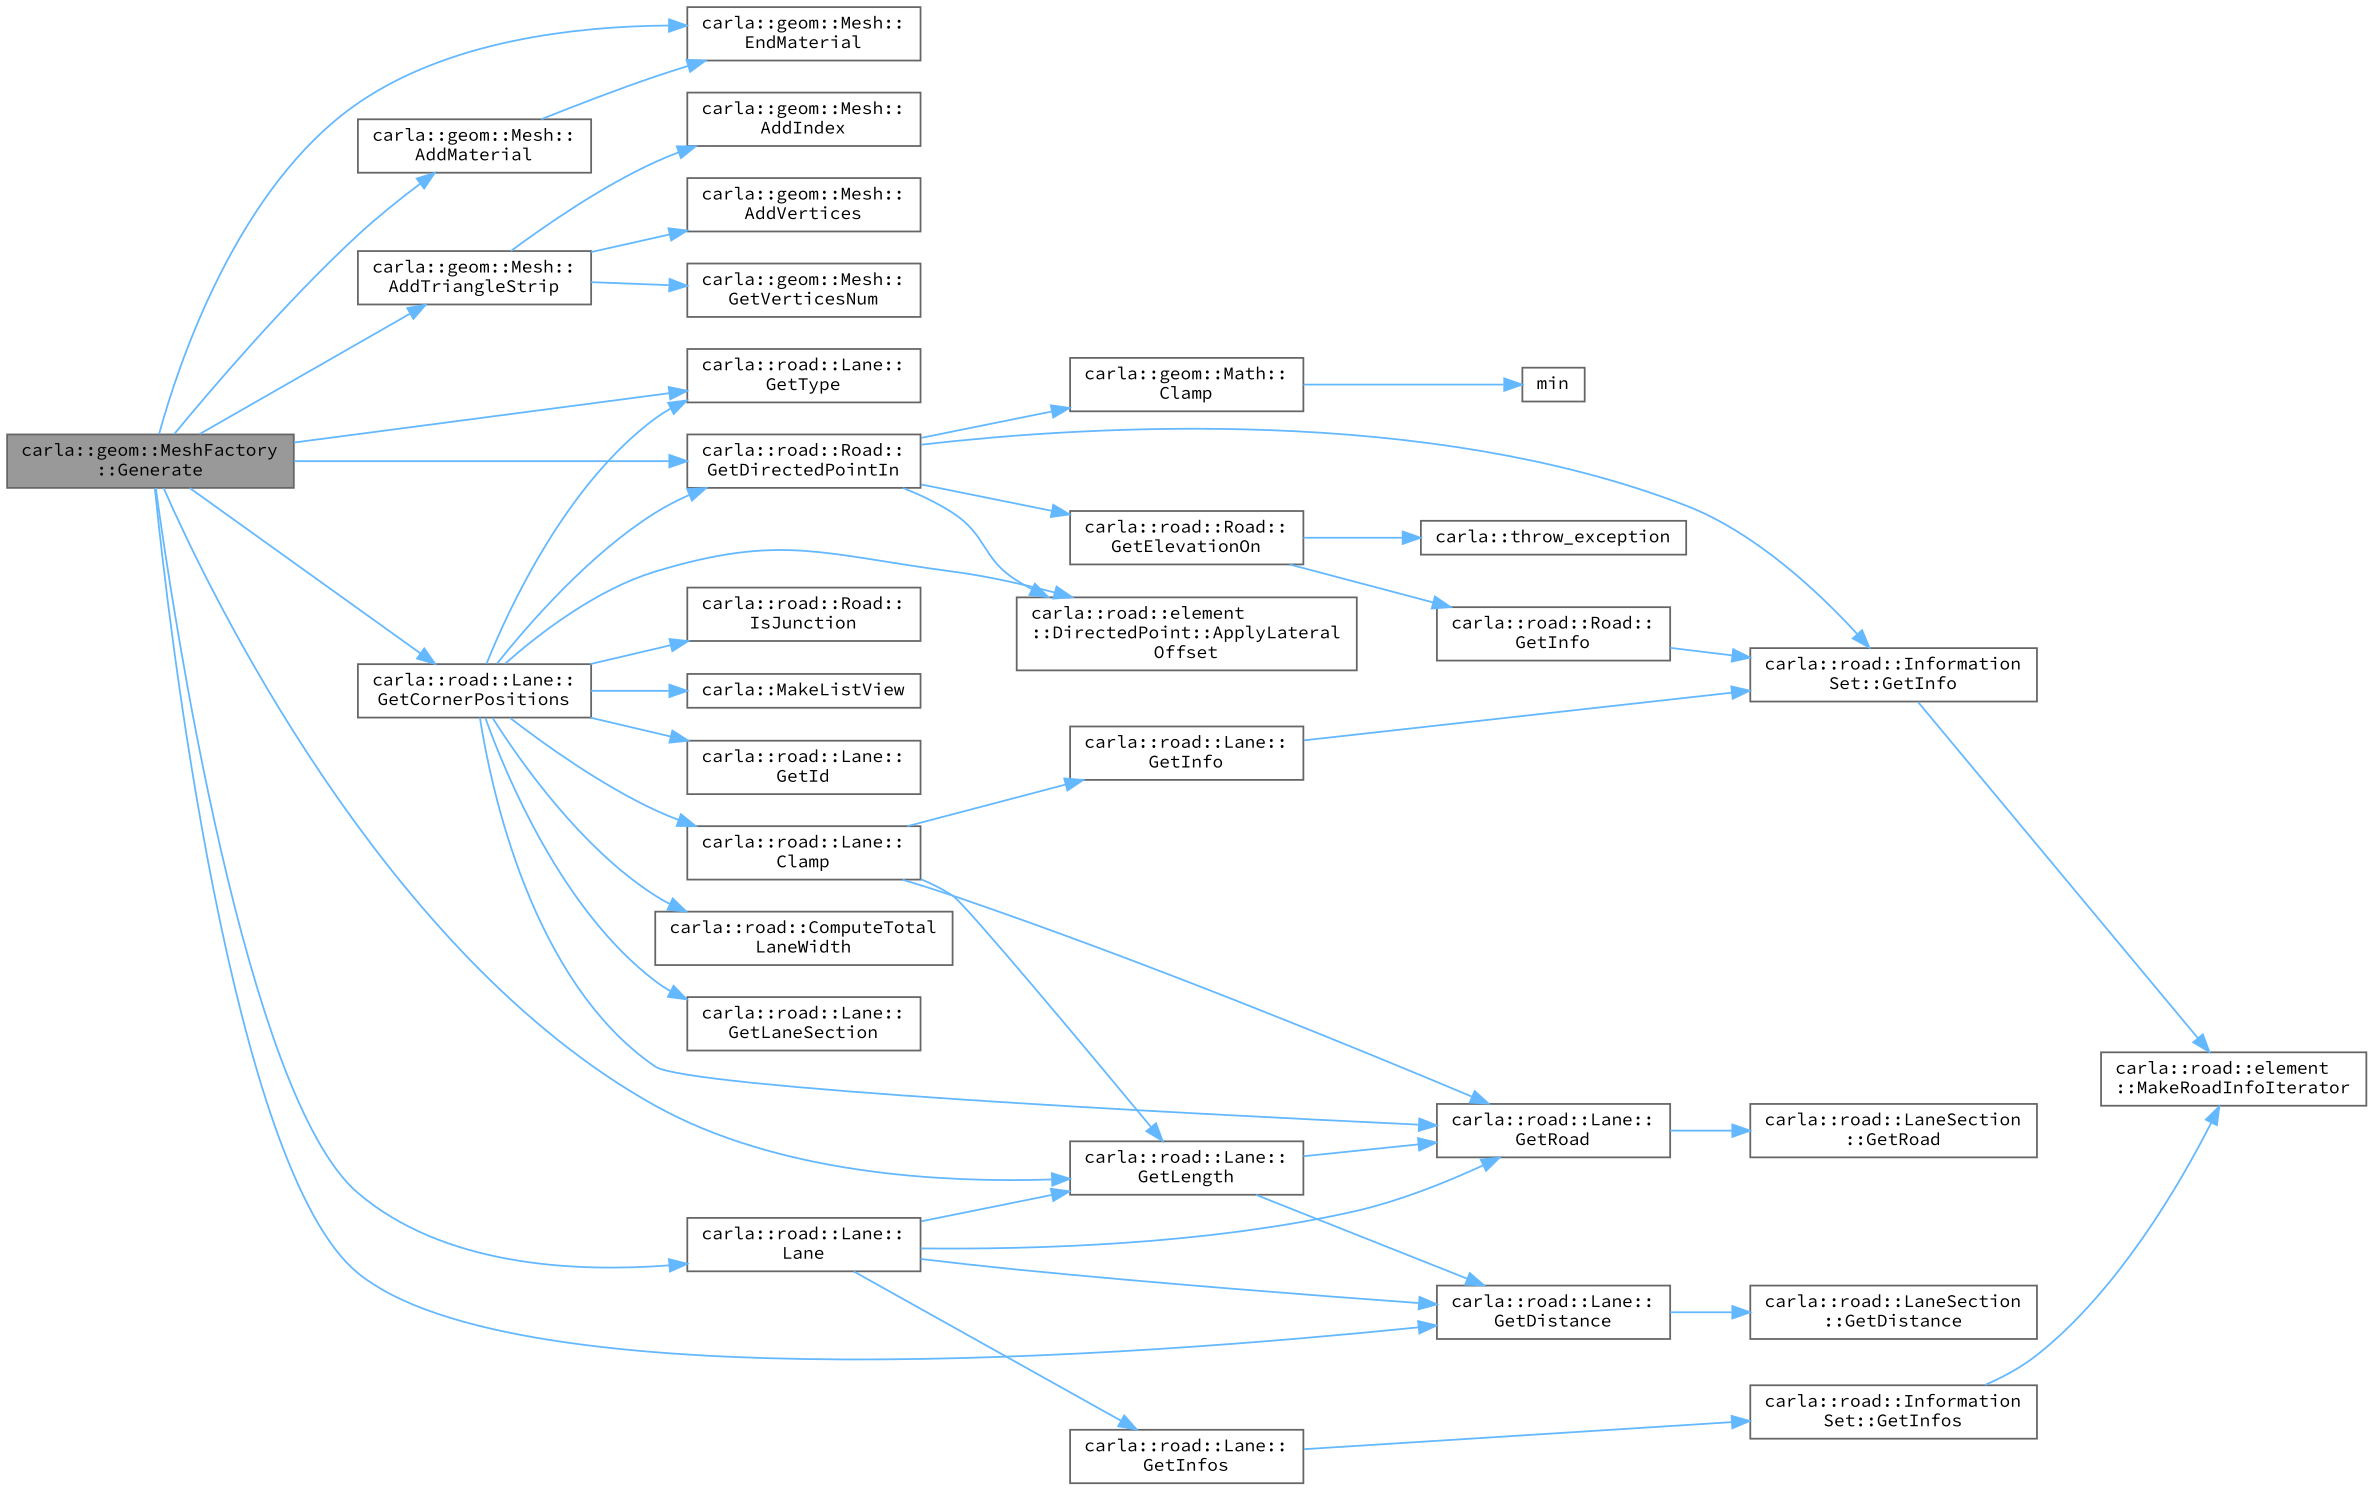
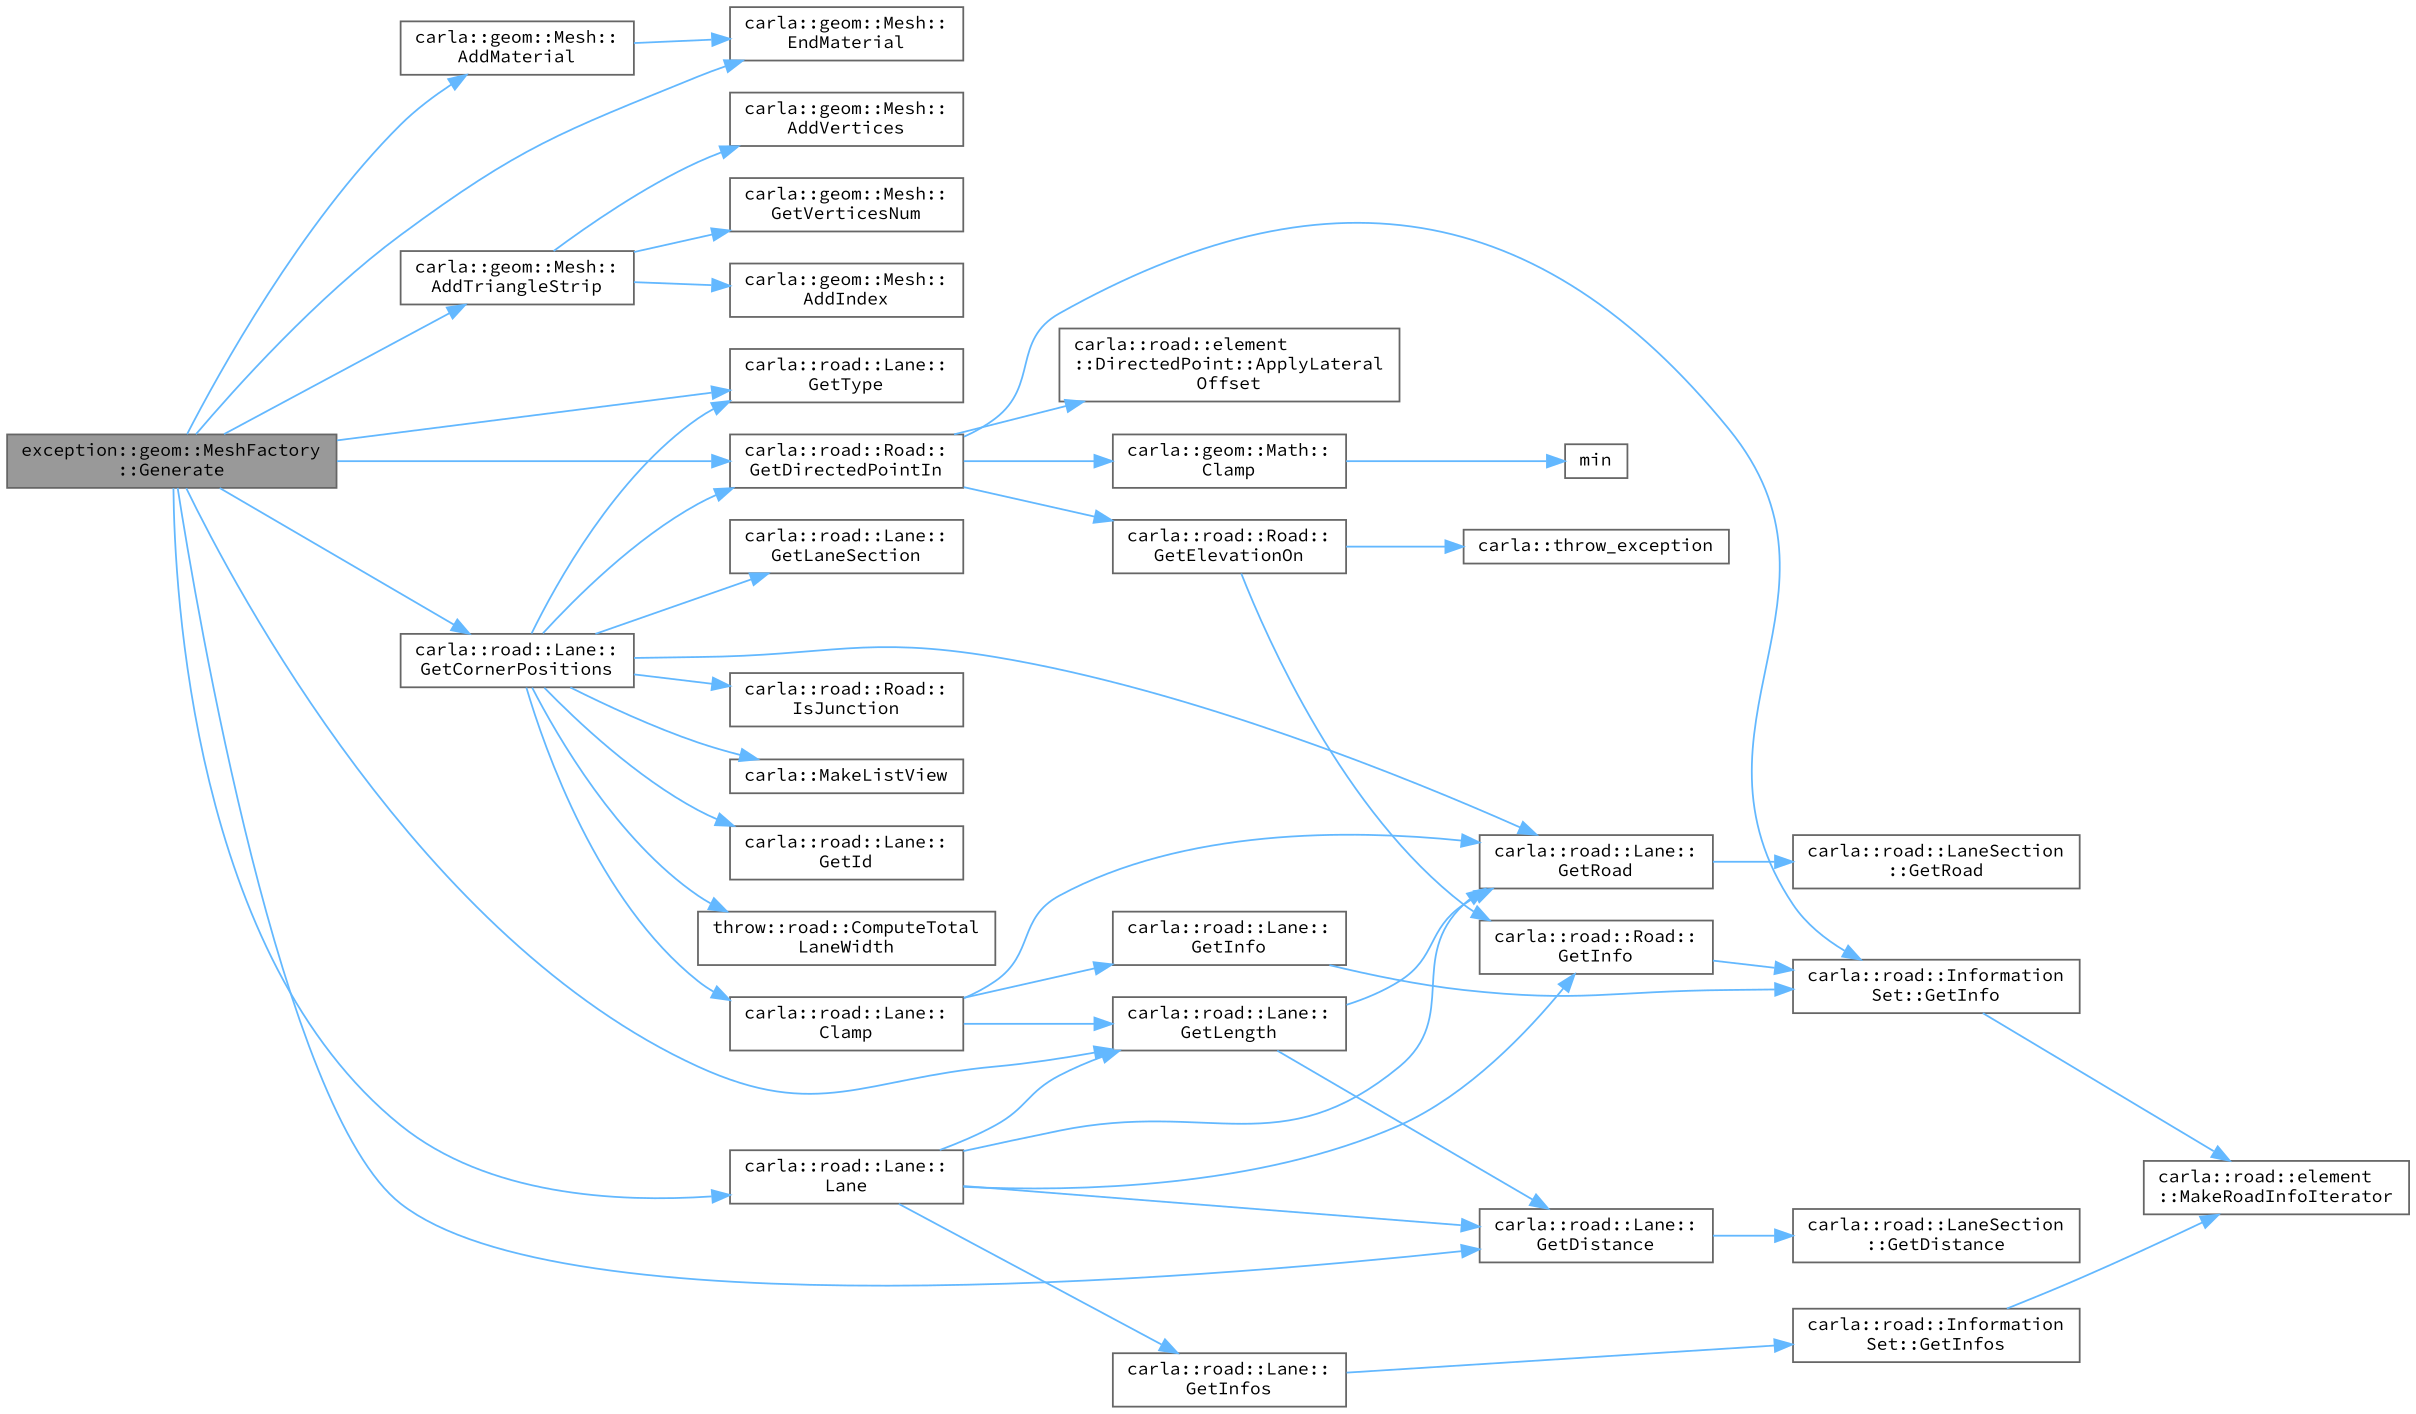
node "carla::geom::MeshFactory ::Generate": label "carla::geom::MeshFactory ::Generate" -> "exception::geom::MeshFactory ::Generate"
edge "carla::road::Lane:: GetCornerPositions" -> "carla::road::element ::DirectedPoint::ApplyLateral Offset": removed
node "carla::road::ComputeTotal LaneWidth": label "carla::road::ComputeTotal LaneWidth" -> "throw::road::ComputeTotal LaneWidth"
edge "carla::road::Lane:: Lane" -> "carla::road::Road:: GetInfo": added
